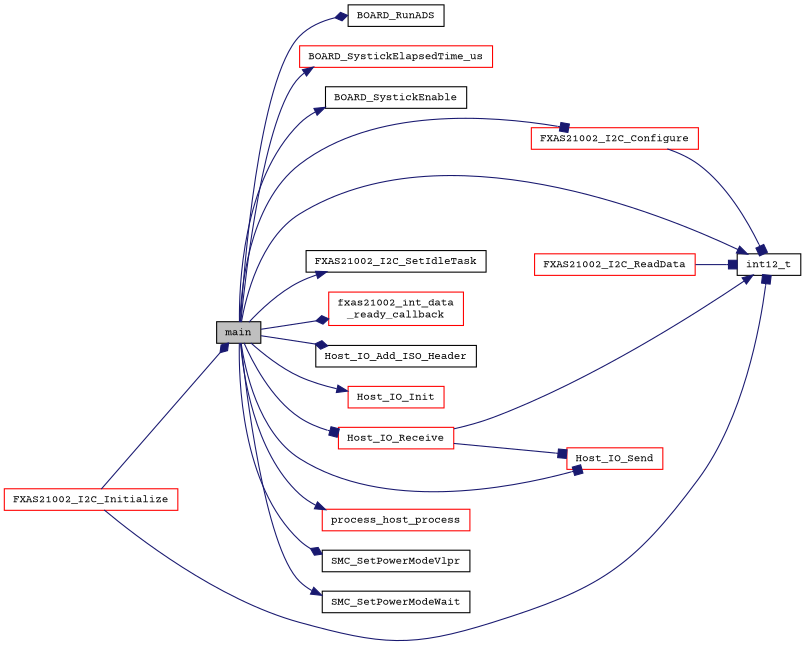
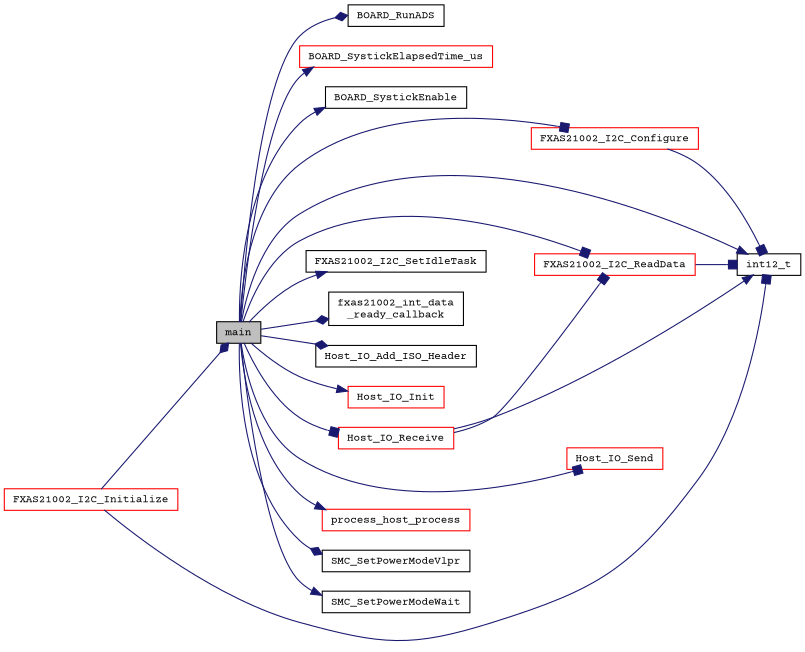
edge "main" -> "FXAS21002_I2C_ReadData": added
node "fxas21002_int_data _ready_callback": color red -> black
edge "Host_IO_Receive" -> "Host_IO_Send": now "Host_IO_Receive" -> "FXAS21002_I2C_ReadData"
